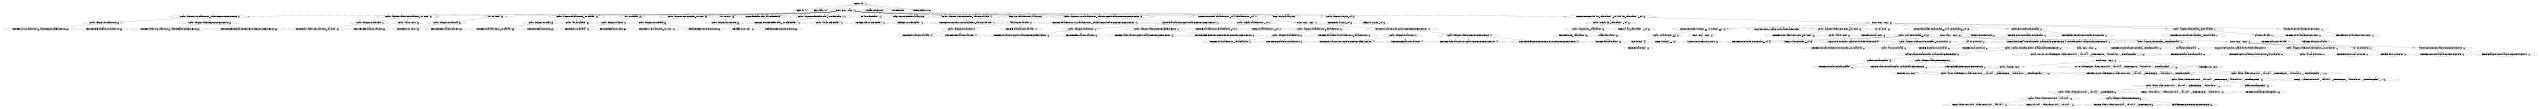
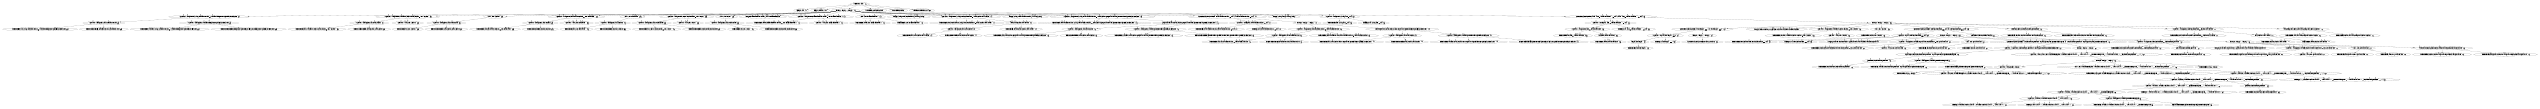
node "(<operator>.alloc,new Vector())": added
